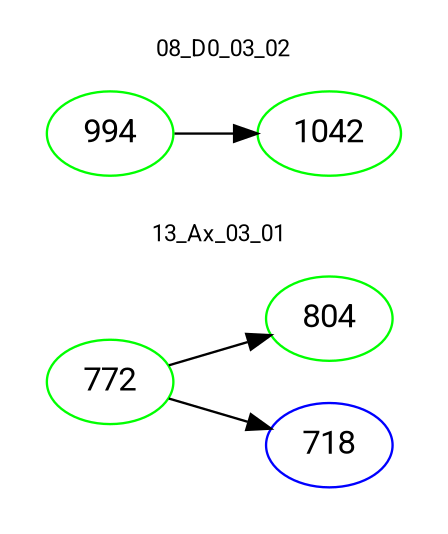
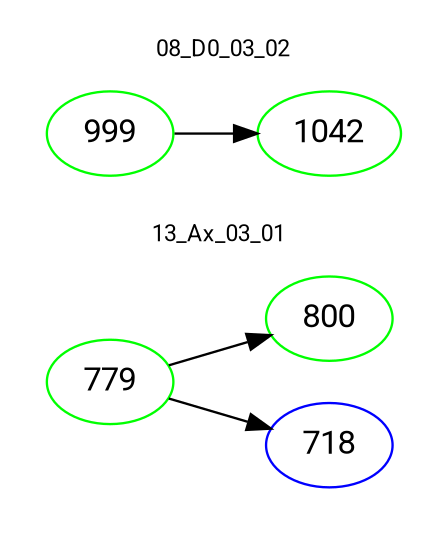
node "994": label "994" -> "999"
node "804": label "804" -> "800"
node "772": label "772" -> "779"
